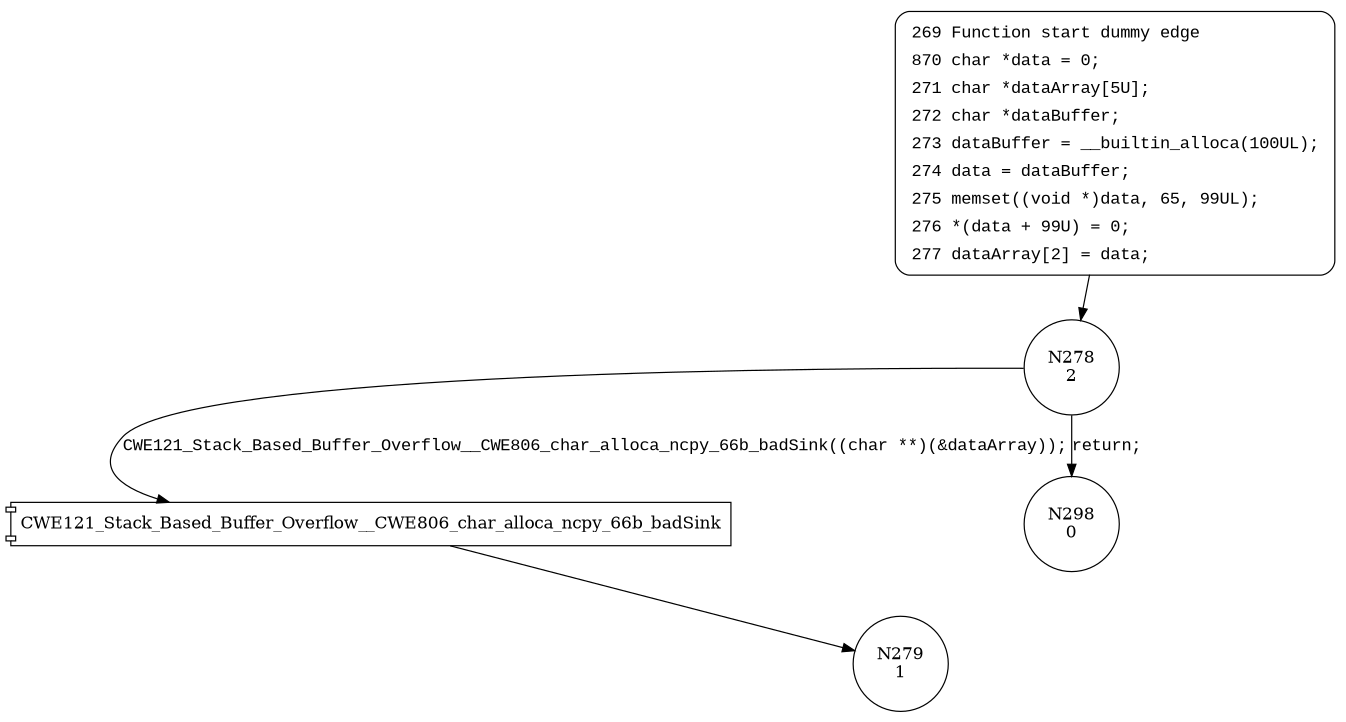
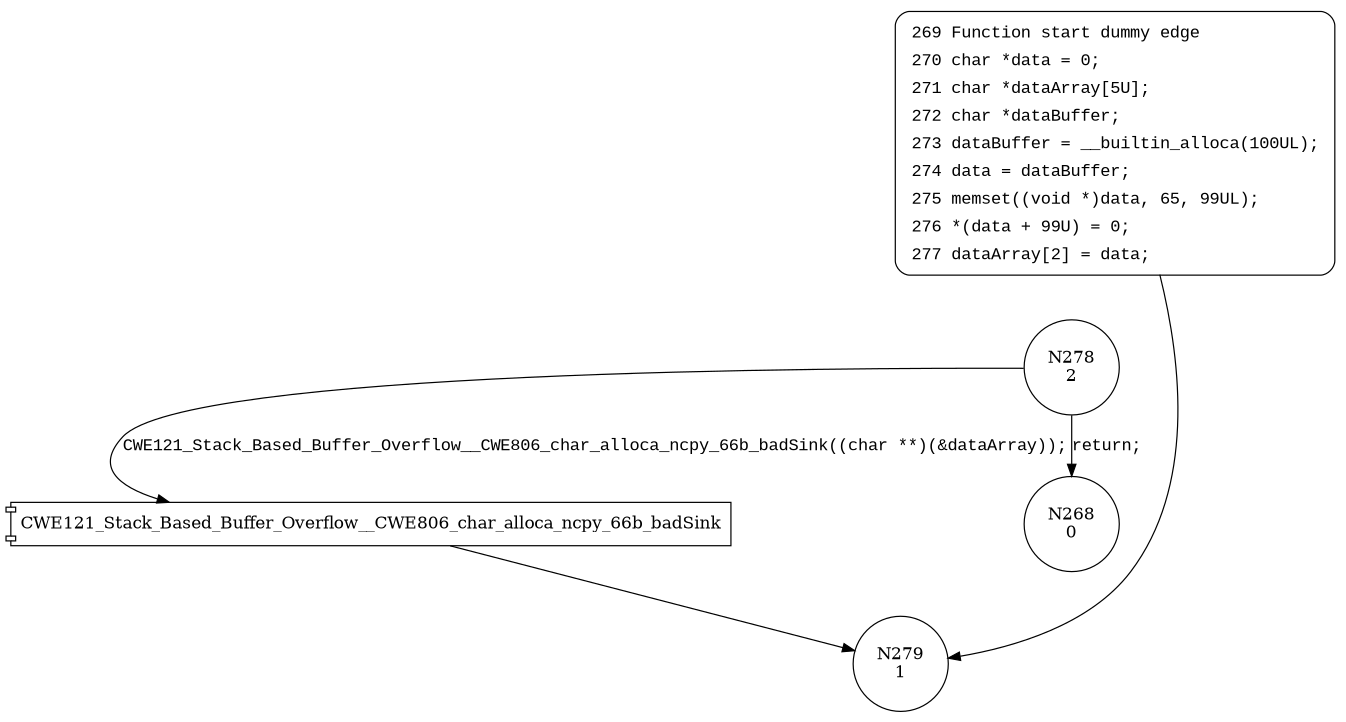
node "269": text "870" -> "270"
edge "269" -> "N278 2": now "269" -> "N279 1"
node "N298 0": label "N298 0" -> "N268 0"
